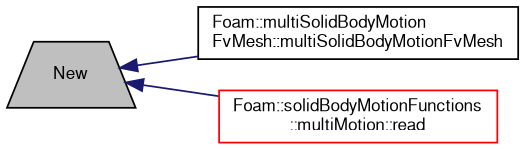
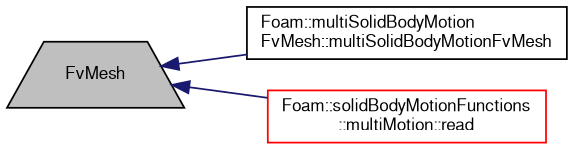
node "New": label "New" -> "FvMesh"
